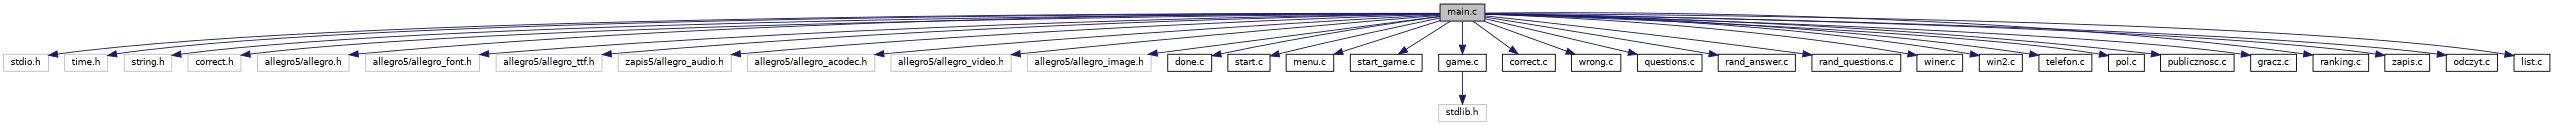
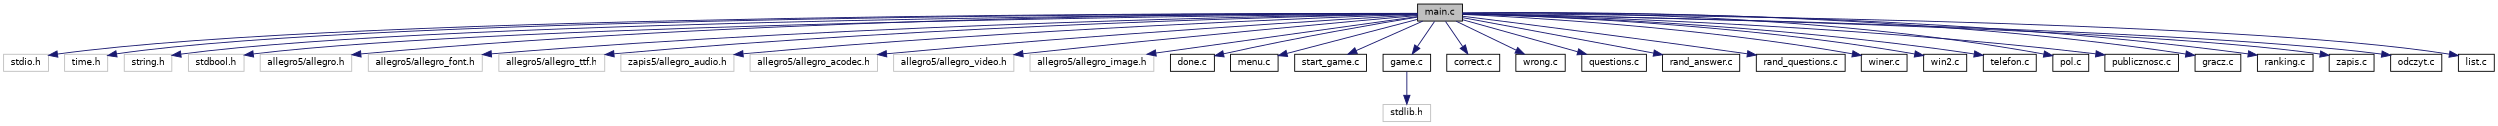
node "correct.h": label "correct.h" -> "stdbool.h"
node "start.c": removed
